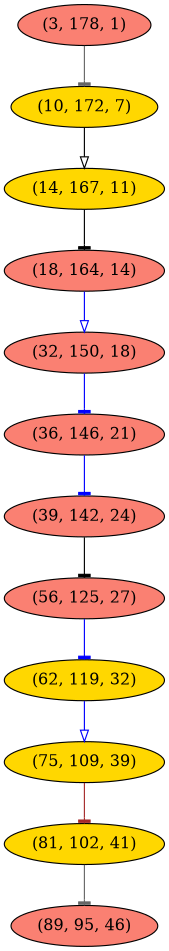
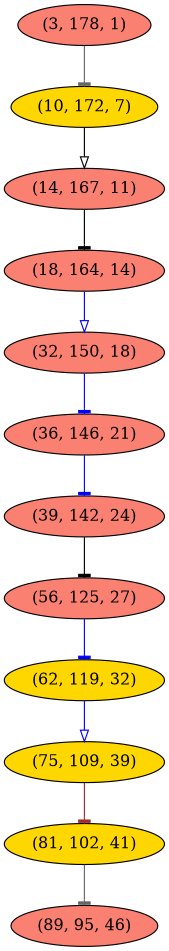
node "(14, 167, 11)": fillcolor gold -> salmon
